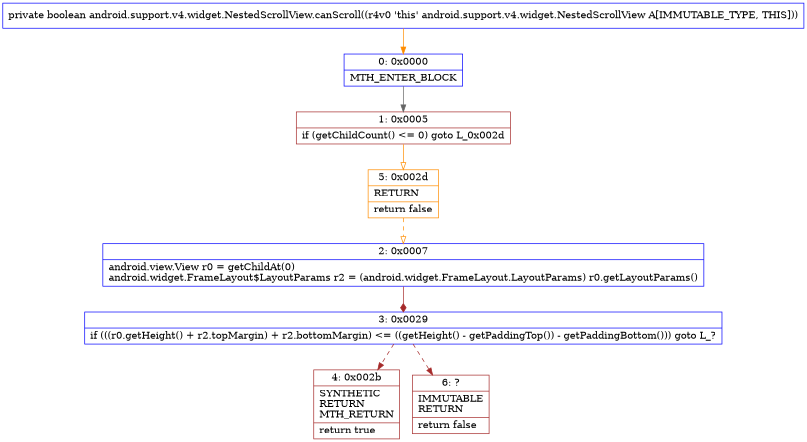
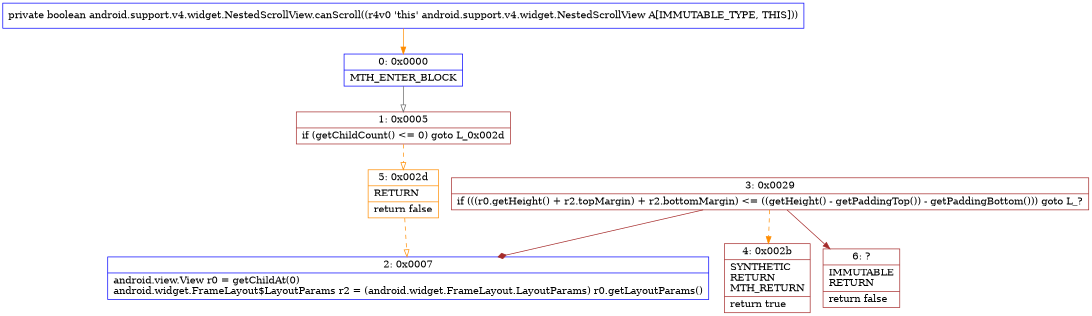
edge "0: 0x0000" -> "1: 0x0005": arrowhead normal -> onormal
edge "1: 0x0005" -> "5: 0x002d": style solid -> dashed
edge "2: 0x0007" -> "3: 0x0029": reversed
node "3: 0x0029": color blue -> brown
edge "3: 0x0029" -> "4: 0x002b": color brown -> darkorange
edge "3: 0x0029" -> "6: ?": style dashed -> solid
